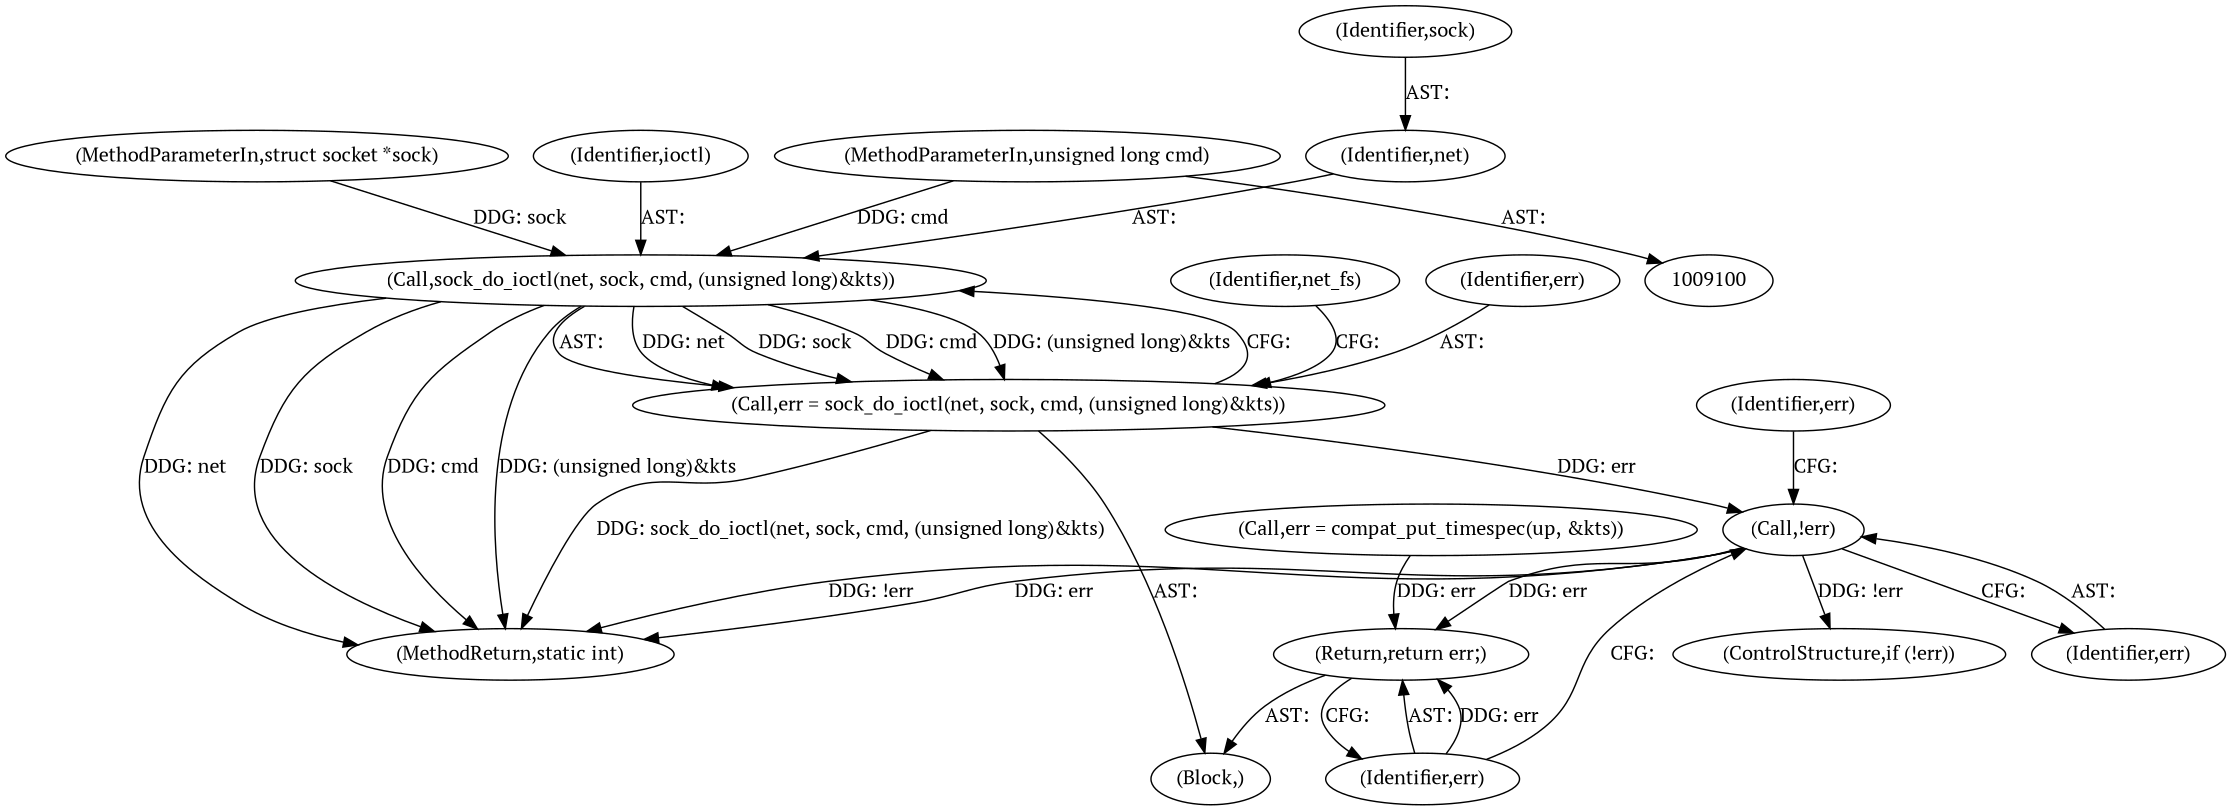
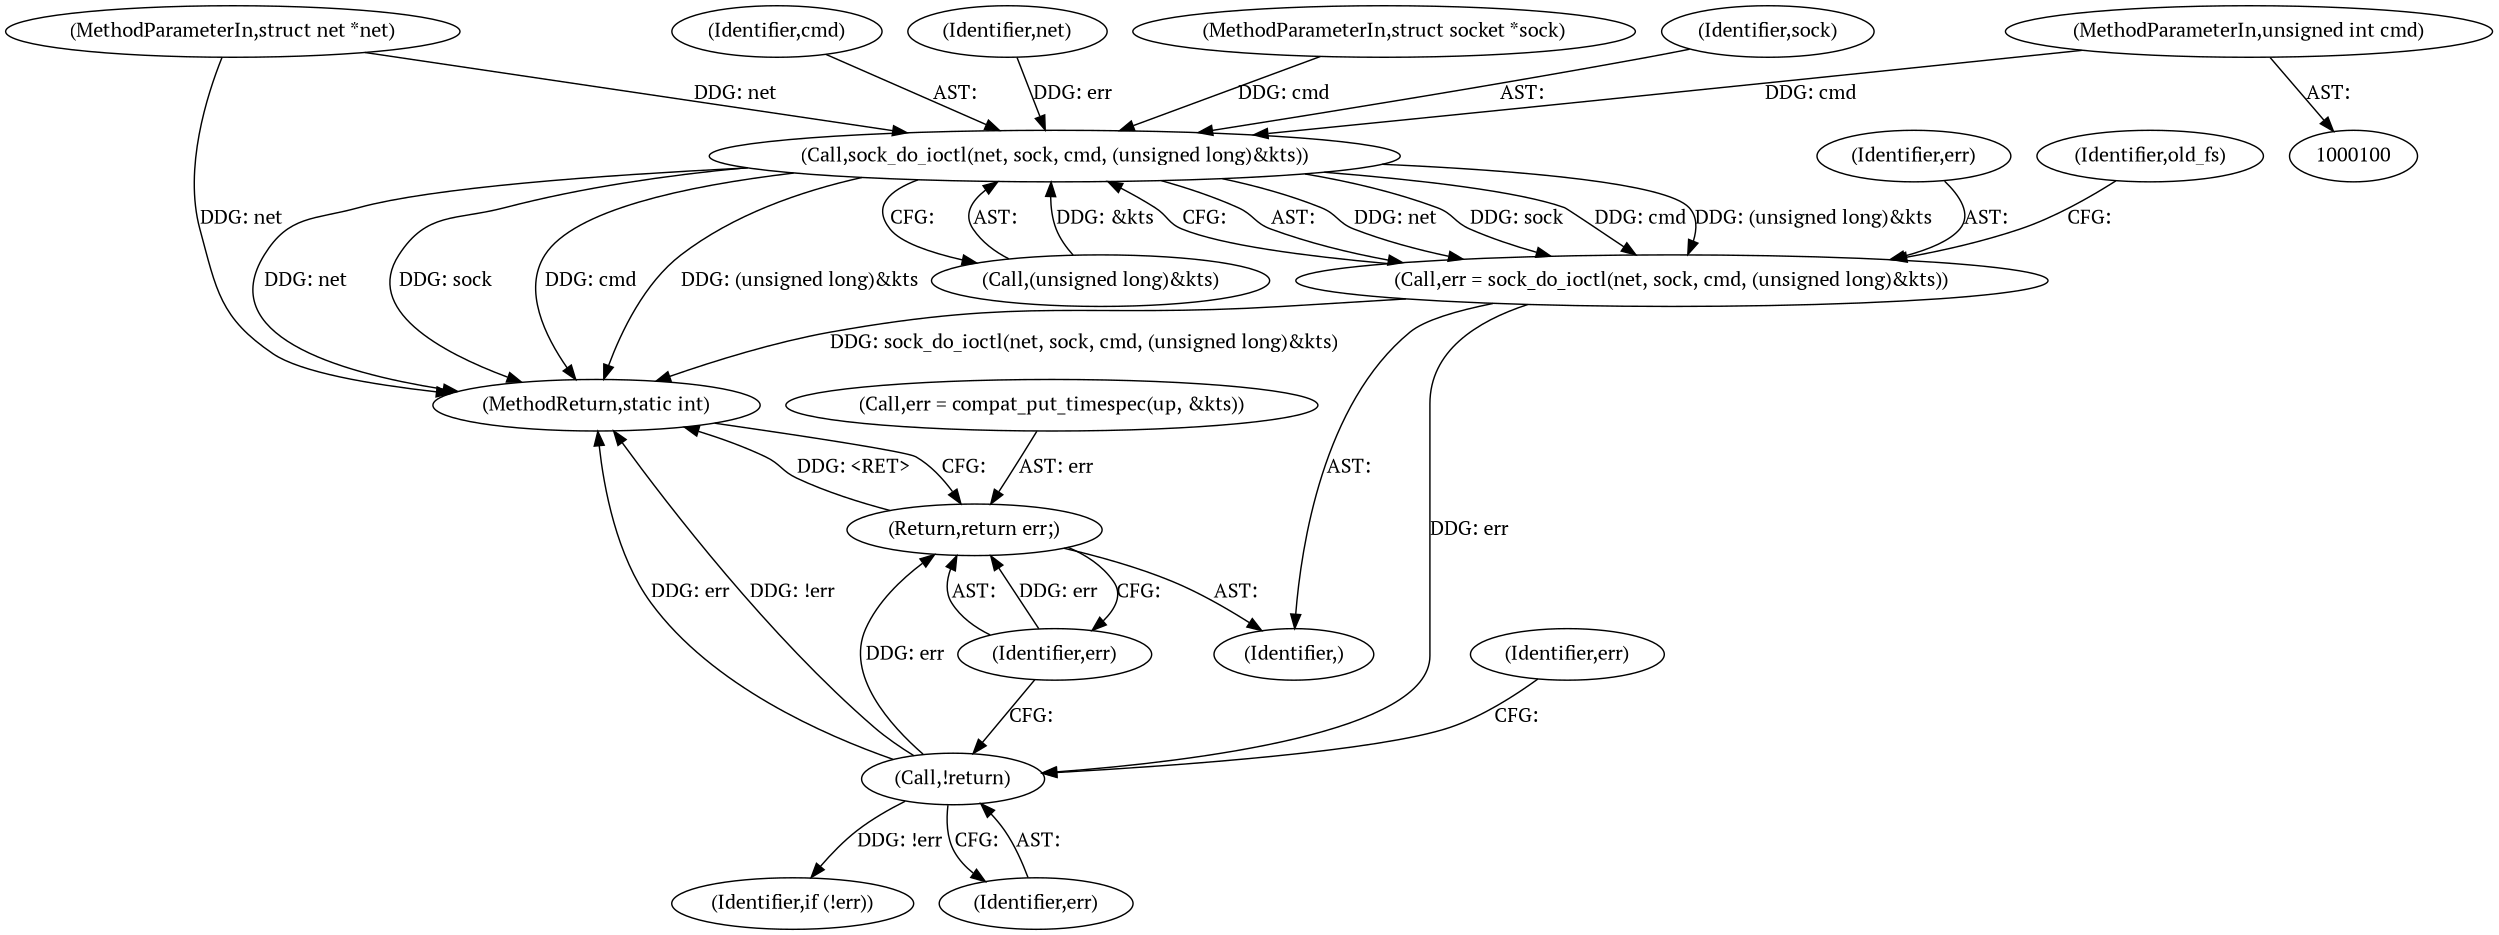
node "(MethodParameterIn,struct net *net)": added
edge "(Identifier,sock)" -> "(Identifier,net)": now "(Identifier,sock)" -> "(Call,sock_do_ioctl(net, sock, cmd, (unsigned long)&kts))"
node "(Identifier,ioctl)": label "(Identifier,ioctl)" -> "(Identifier,cmd)"
node "(MethodParameterIn,unsigned long cmd)": label "(MethodParameterIn,unsigned long cmd)" -> "(MethodParameterIn,unsigned int cmd)"
edge "(MethodParameterIn,struct socket *sock)" -> "(Call,sock_do_ioctl(net, sock, cmd, (unsigned long)&kts))": label "DDG: sock" -> "DDG: cmd"
edge "(Identifier,net)" -> "(Call,sock_do_ioctl(net, sock, cmd, (unsigned long)&kts))": label "AST: " -> "DDG: err"
node "(Call,(unsigned long)&kts)": added
node "(Identifier,net_fs)": label "(Identifier,net_fs)" -> "(Identifier,old_fs)"
node "1009100": label "1009100" -> "1000100"
edge "(MethodReturn,static int)" -> "(Return,return err;)": added, label "CFG:"
edge "(Return,return err;)" -> "(MethodReturn,static int)": added, label "DDG: <RET>"
node "(Call,!err)": label "(Call,!err)" -> "(Call,!return)"
edge "(Call,err = compat_put_timespec(up, &kts))" -> "(Return,return err;)": label "DDG: err" -> "AST: err"
node "(ControlStructure,if (!err))": label "(ControlStructure,if (!err))" -> "(Identifier,if (!err))"
node "(Block,)": label "(Block,)" -> "(Identifier,)"
